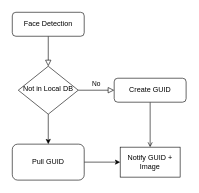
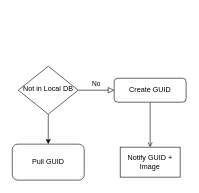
node "Face Detection": removed
edge "Face Detection" -> "Not in Local DB": removed
edge "Pull GUID" -> "Notify GUID + Image": removed
